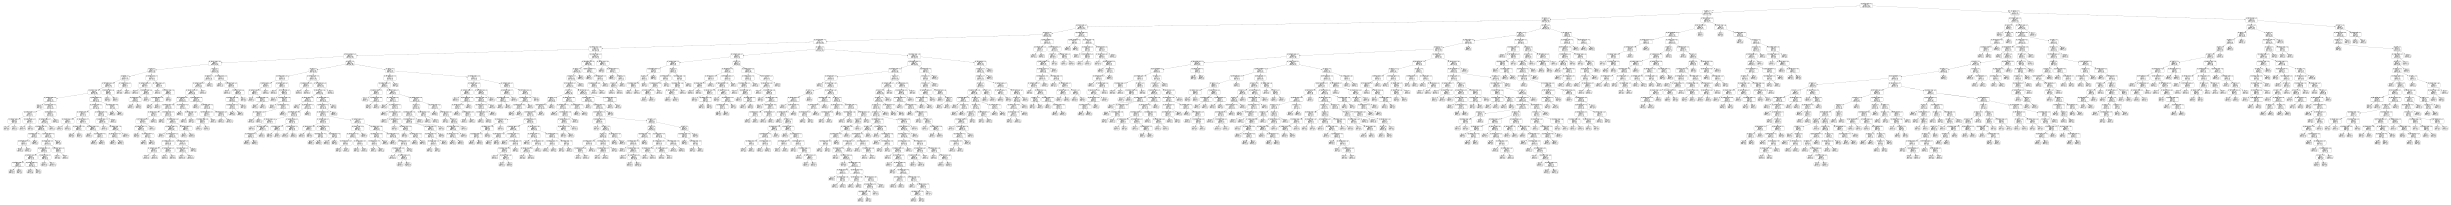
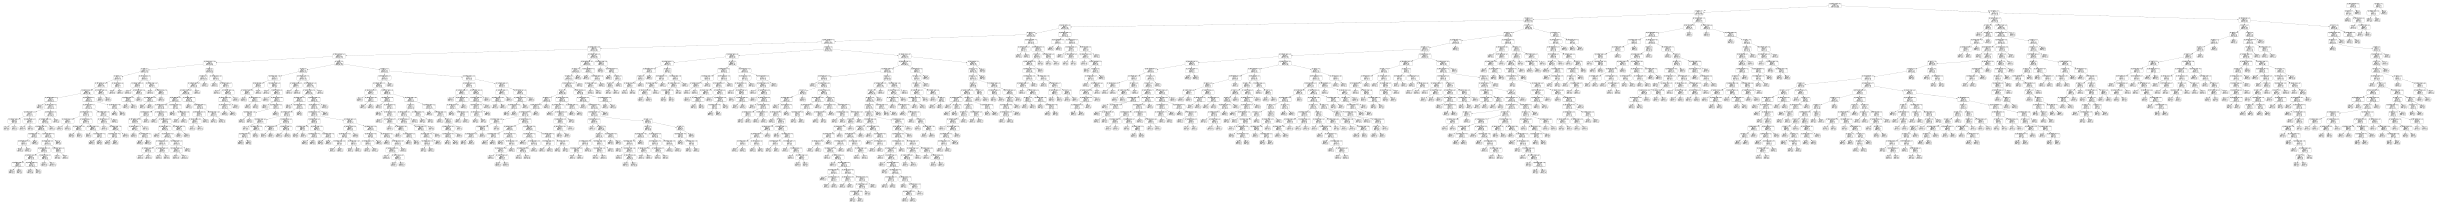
node "cat_venture <= 2.0 gini = 0.4 samples = 12 value = [6, 16]": removed
